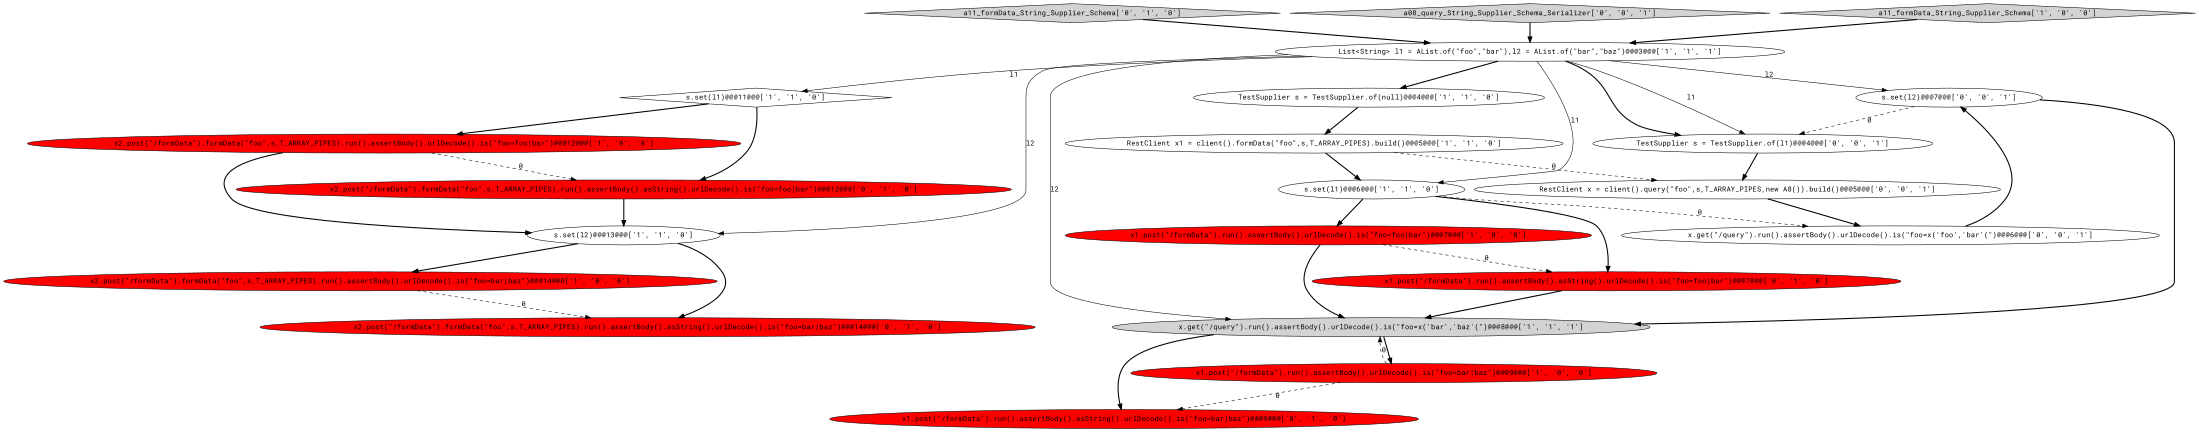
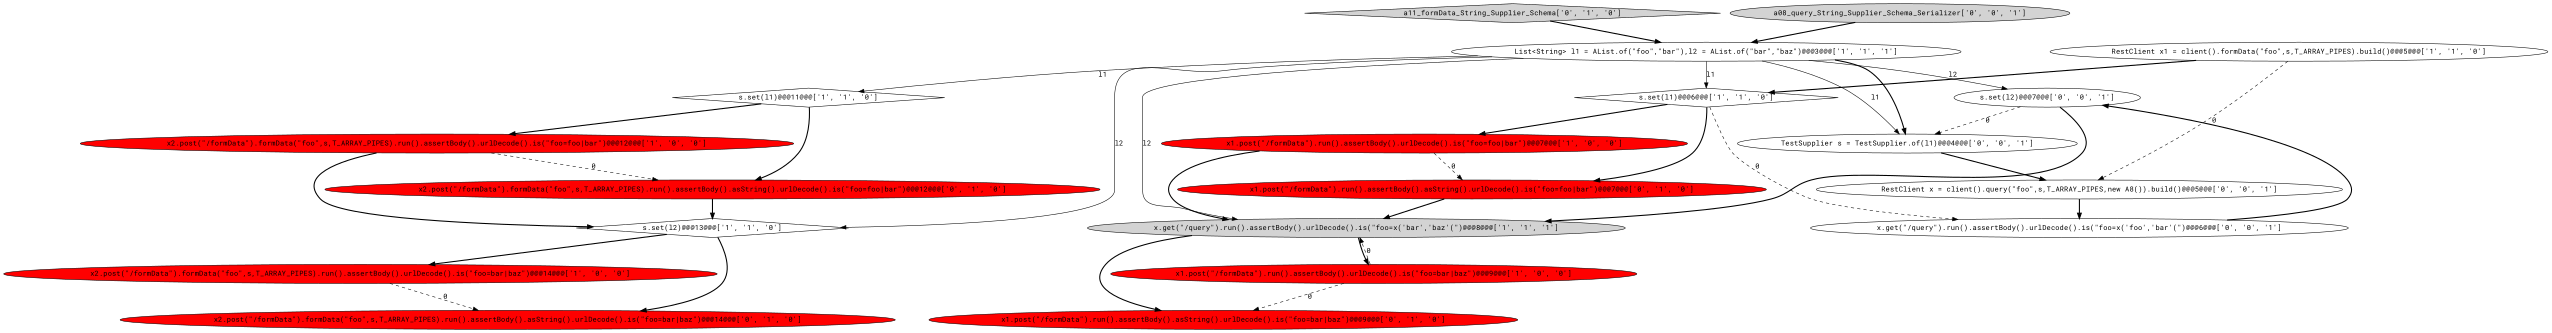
node "a08_query_String_Supplier_Schema_Serializer['0', '0', '1']": shape diamond -> ellipse
node "a11_formData_String_Supplier_Schema['1', '0', '0']": removed
node "TestSupplier s = TestSupplier.of(null)@@@4@@@['1', '1', '0']": removed
node "s.set(l1)@@@6@@@['1', '1', '0']": shape ellipse -> diamond
node "s.set(l2)@@@13@@@['1', '1', '0']": shape ellipse -> diamond
